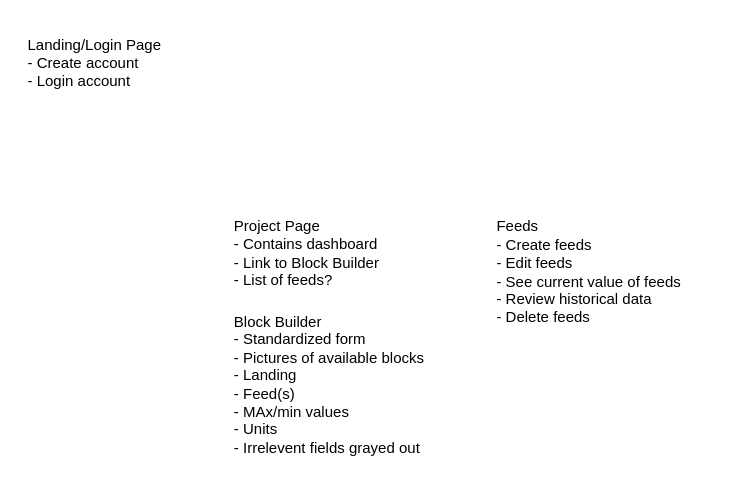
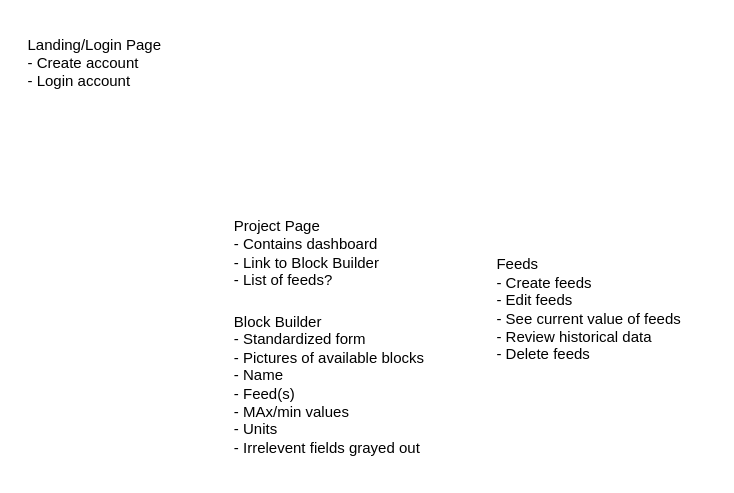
node "Feeds - Create feeds - Edit feeds - See current value of feeds - Review historical data - Delete feeds": moved (601, 272) -> (601, 309)
node "Block Builder - Standardized form - Pictures of available blocks - Landing - Feed(s) - MAx/min values - Units - Irrelevent fields grayed out": label "Block Builder - Standardized form - Pictures of available blocks - Landing - Feed(s) - MAx/min values - Units - Irrelevent fields grayed out" -> "Block Builder - Standardized form - Pictures of available blocks - Name - Feed(s) - MAx/min values - Units - Irrelevent fields grayed out"
